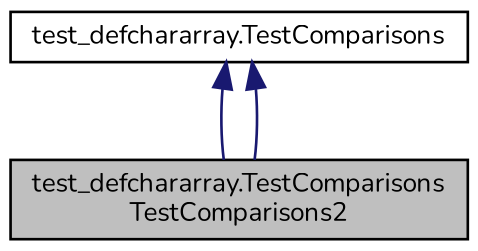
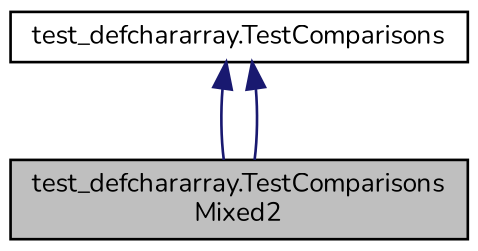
node "test_defchararray.TestComparisons TestComparisons2": label "test_defchararray.TestComparisons TestComparisons2" -> "test_defchararray.TestComparisons Mixed2"
